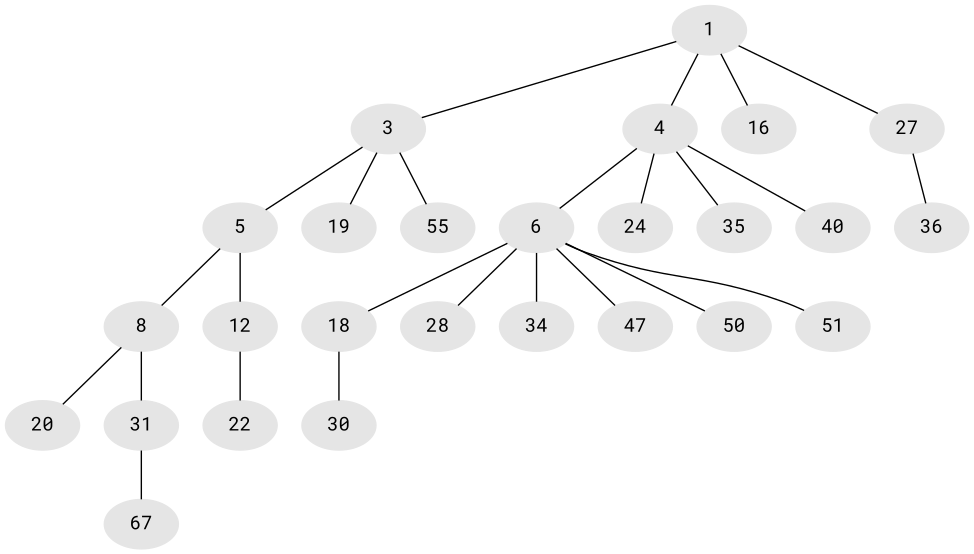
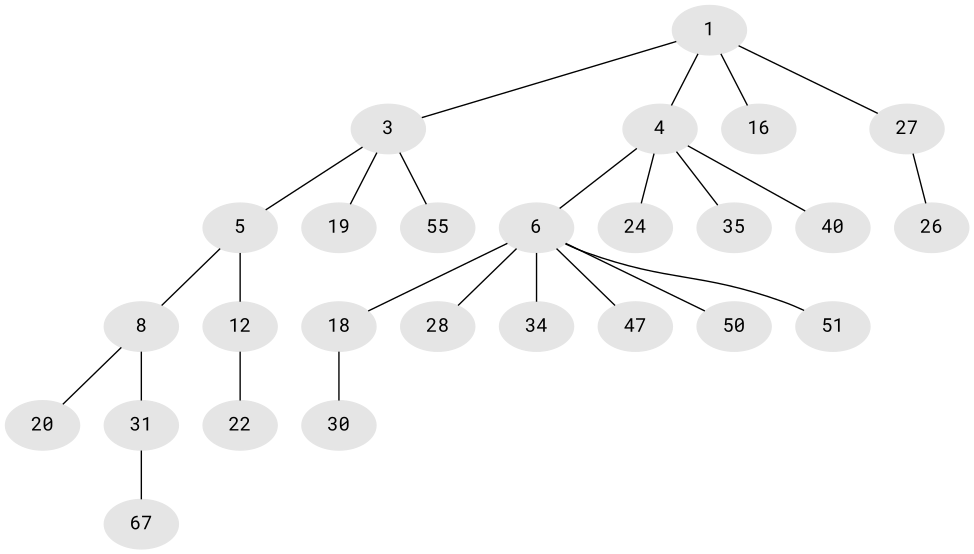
node "36": label "36" -> "26"
